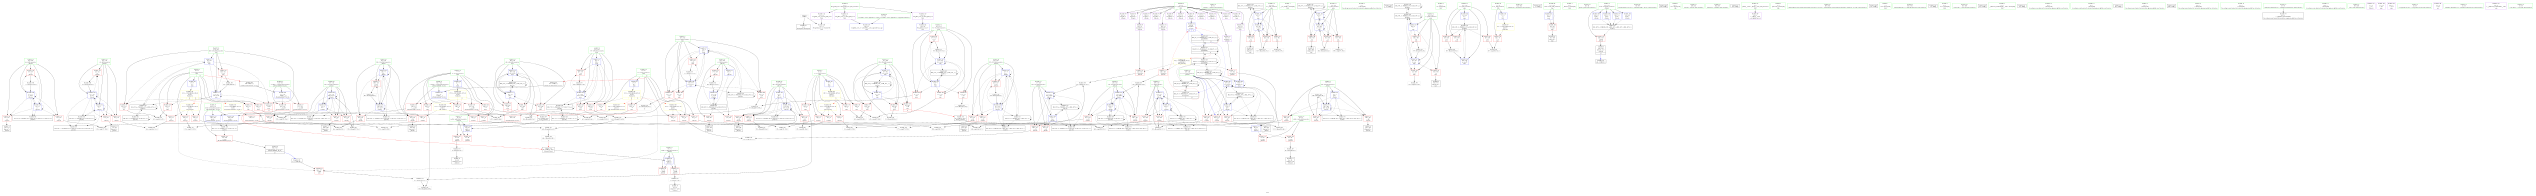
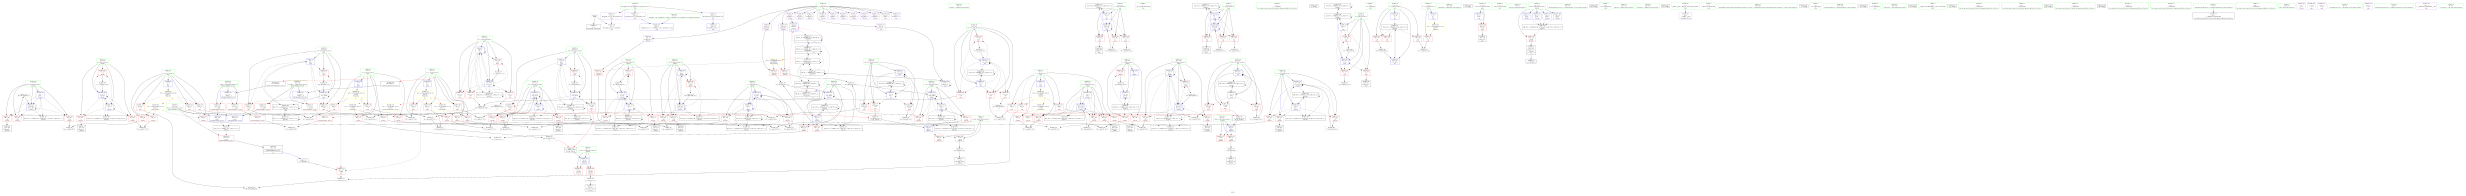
node "NodeID: 527": removed
